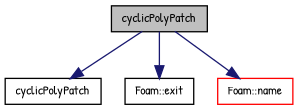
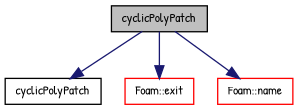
node "Foam::exit": color black -> red
